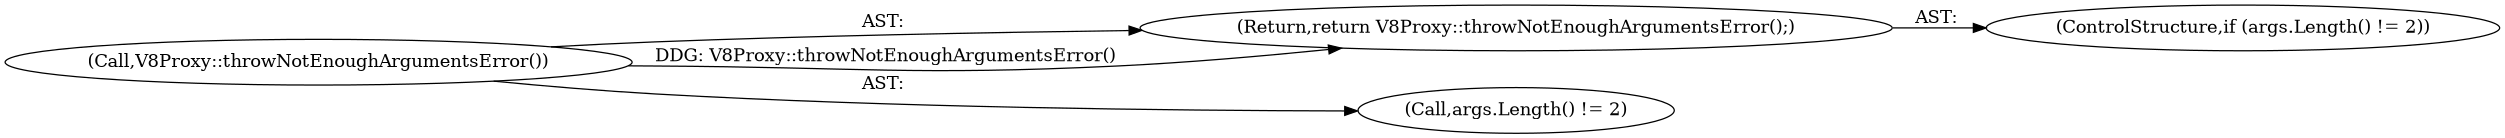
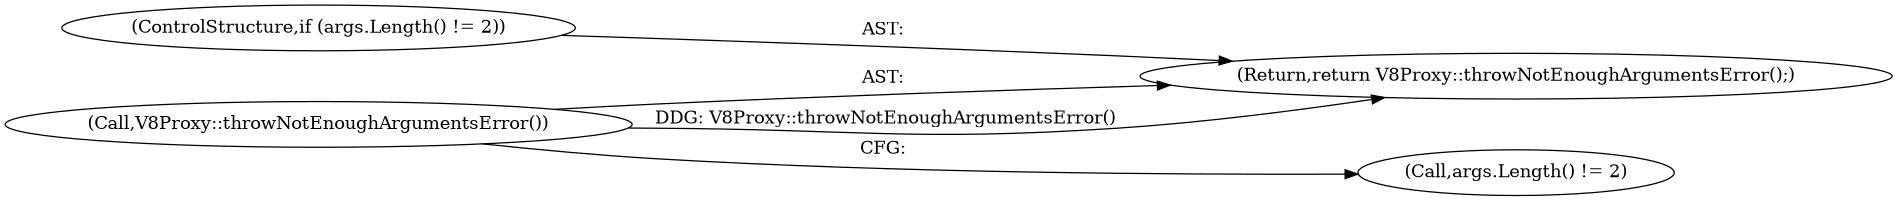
edge "(Return,return V8Proxy::throwNotEnoughArgumentsError();)" -> "(ControlStructure,if (args.Length() != 2))": reversed
edge "(Call,V8Proxy::throwNotEnoughArgumentsError())" -> "(Call,args.Length() != 2)": label "AST: " -> "CFG: "
